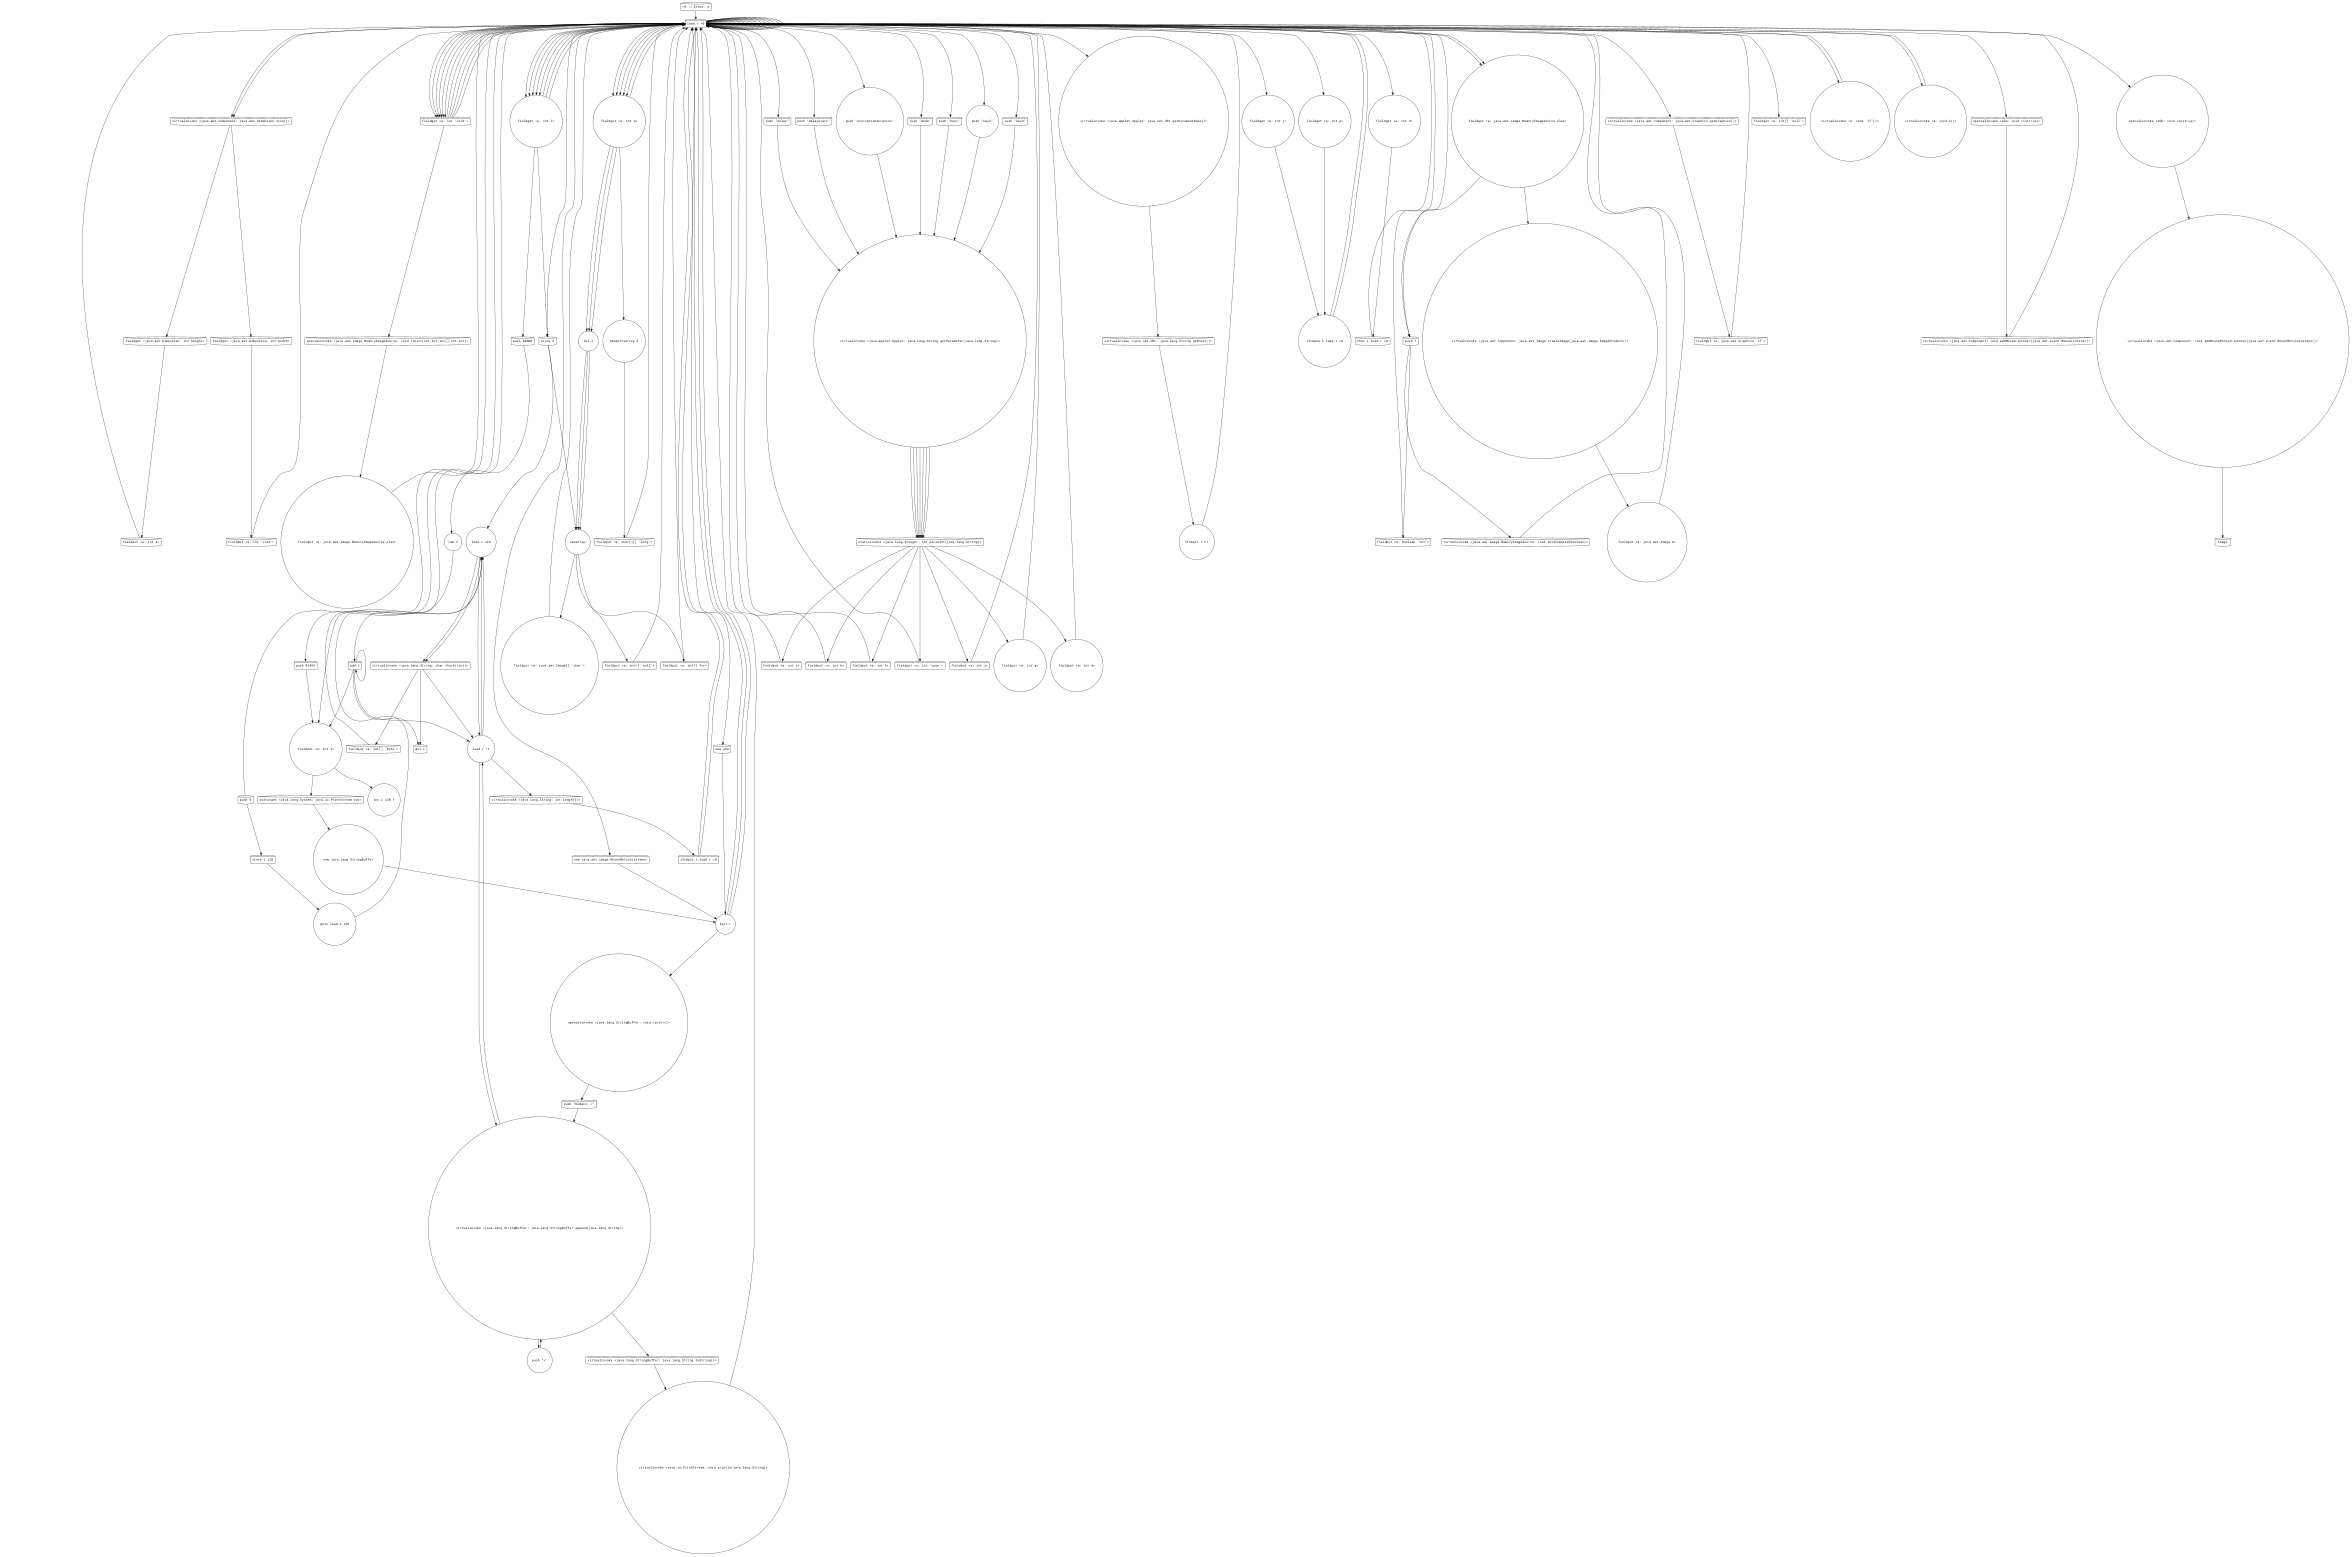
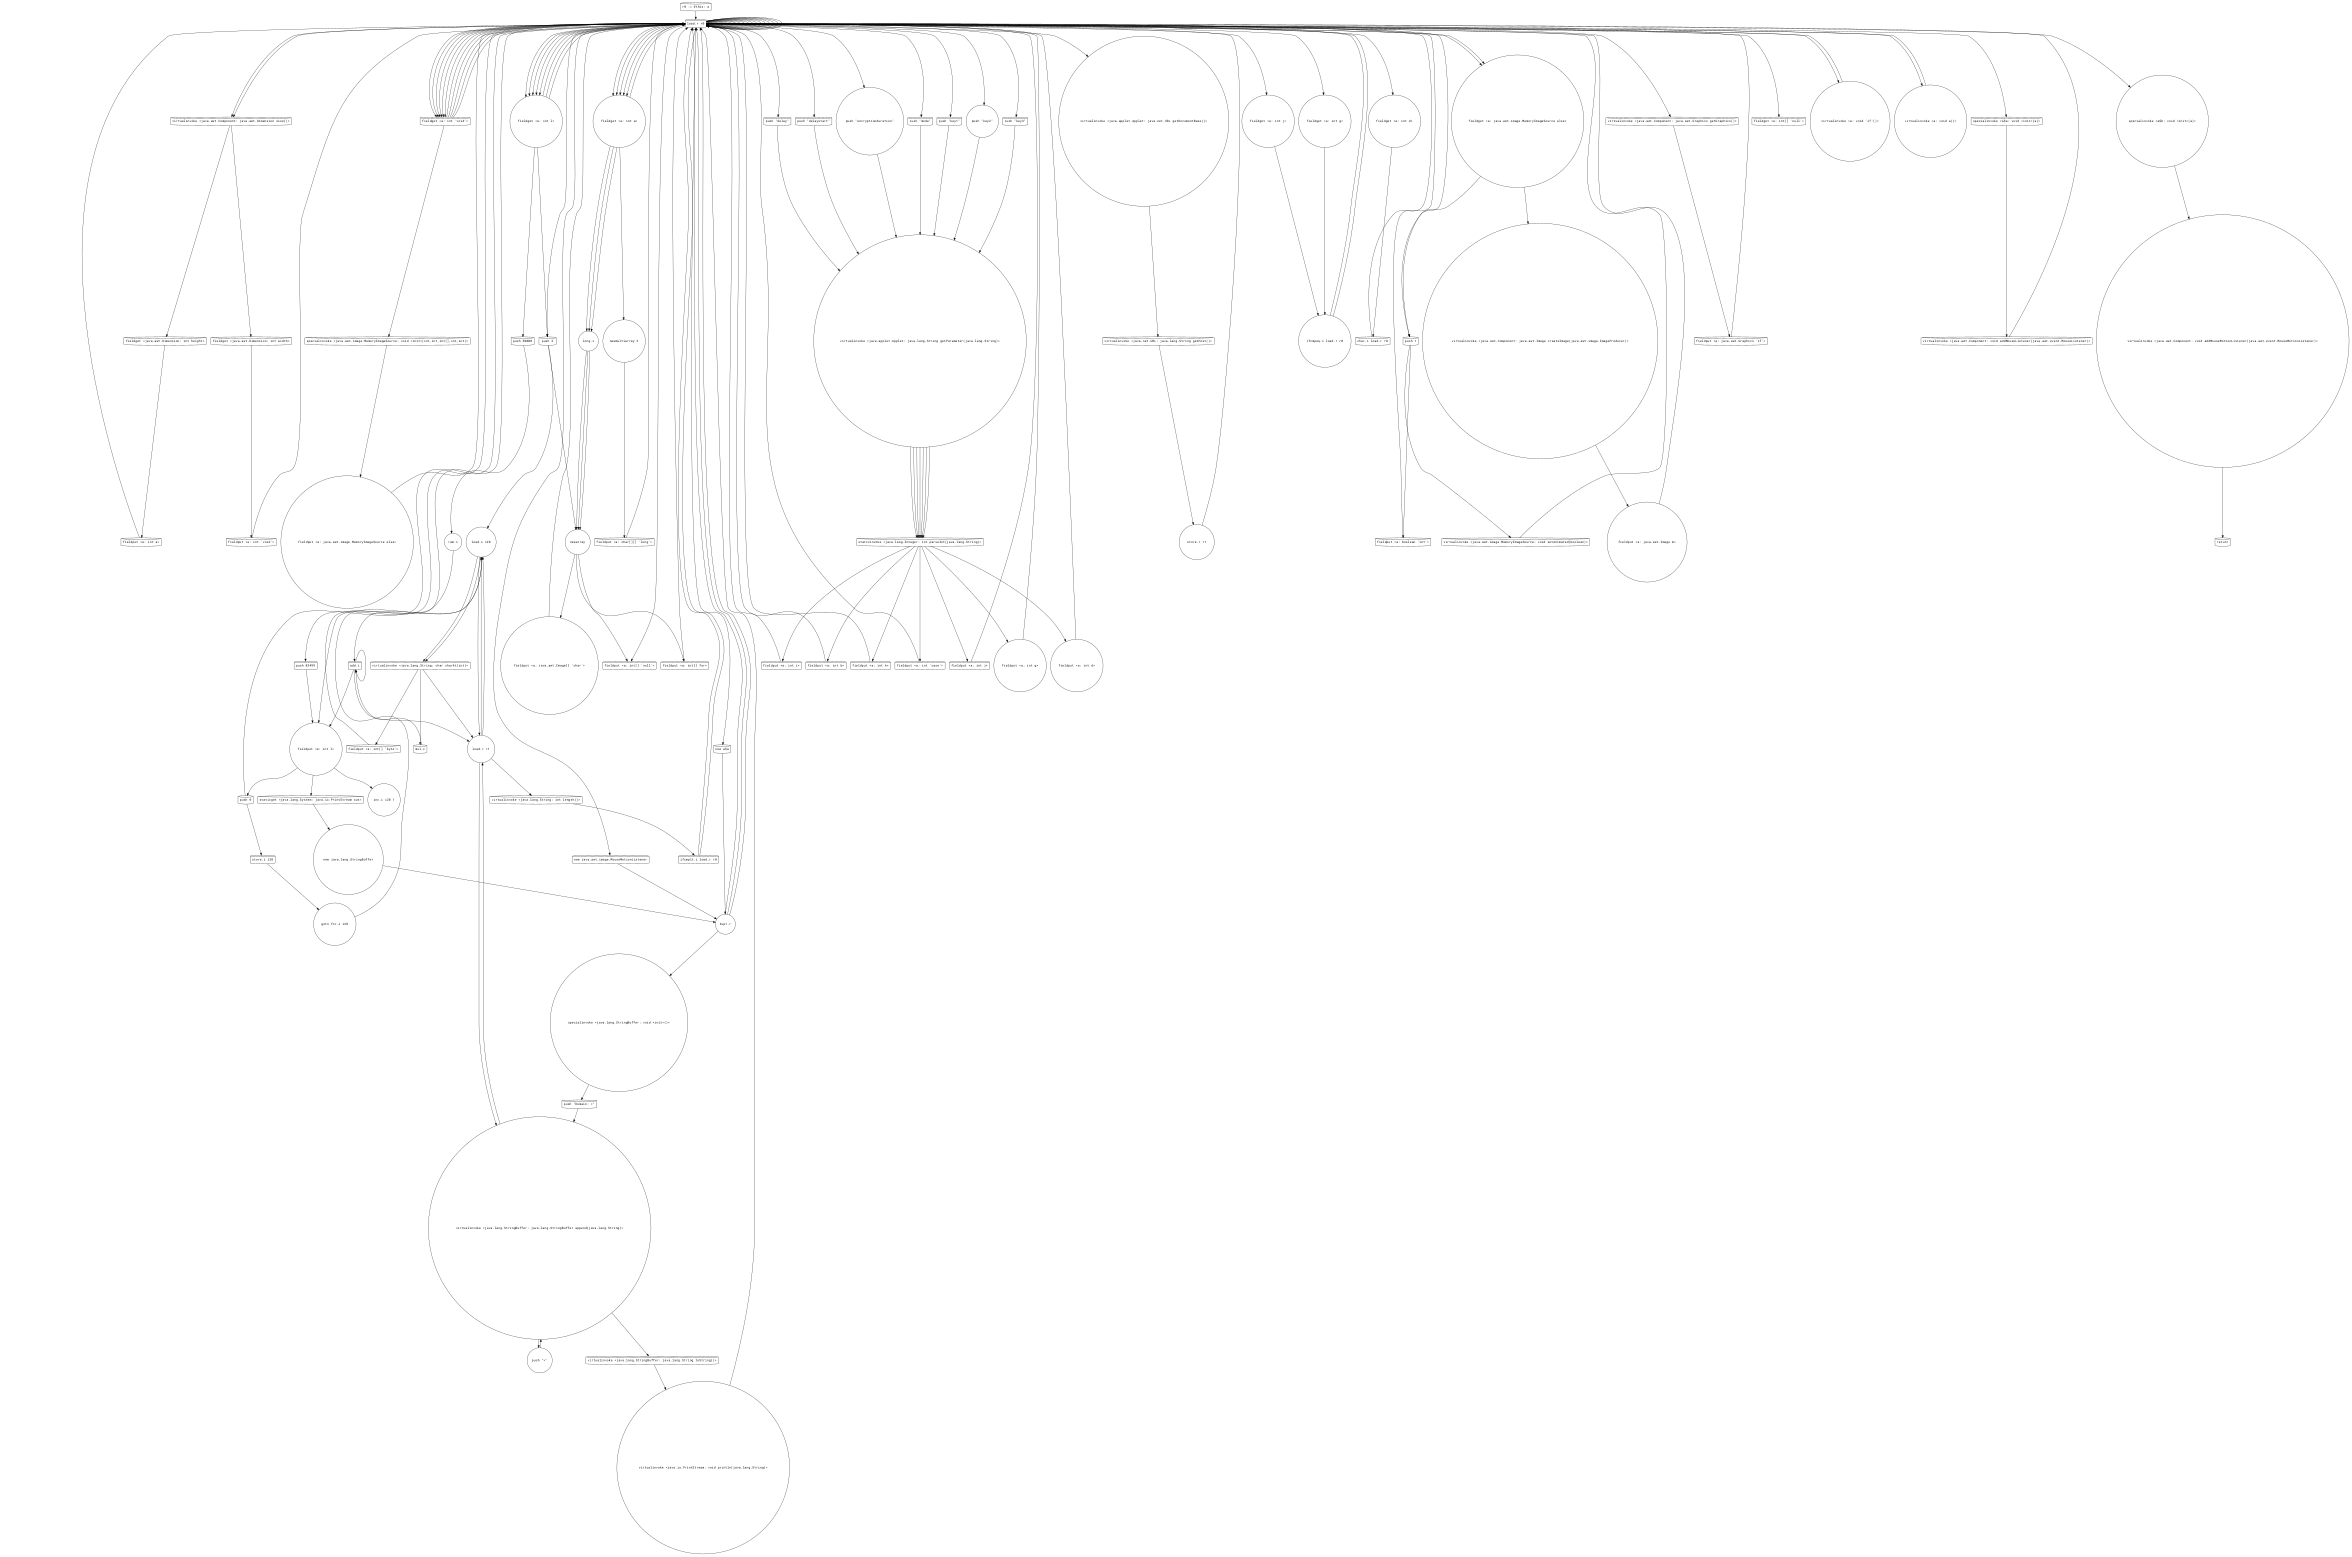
node "store 2": label "store 2" -> "push 2"
node "mul.i": label "mul.i" -> "long.i"
edge "fieldput <a: int[] 'null'>" -> "load.r r0": reversed
node "ifcmplt.r r1": label "ifcmplt.r r1" -> "store.r r1"
node "image": label "image" -> "return"
edge "add.i" -> "mul.c": reversed
edge "fieldput <a: int l>" -> "push 0": added
node "goto load.i i28": label "goto load.i i28" -> "goto for.i i28"
